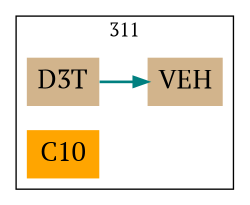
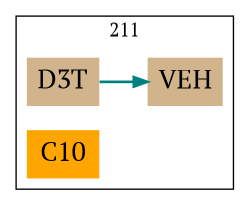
cluster "311": label "311" -> "211"
